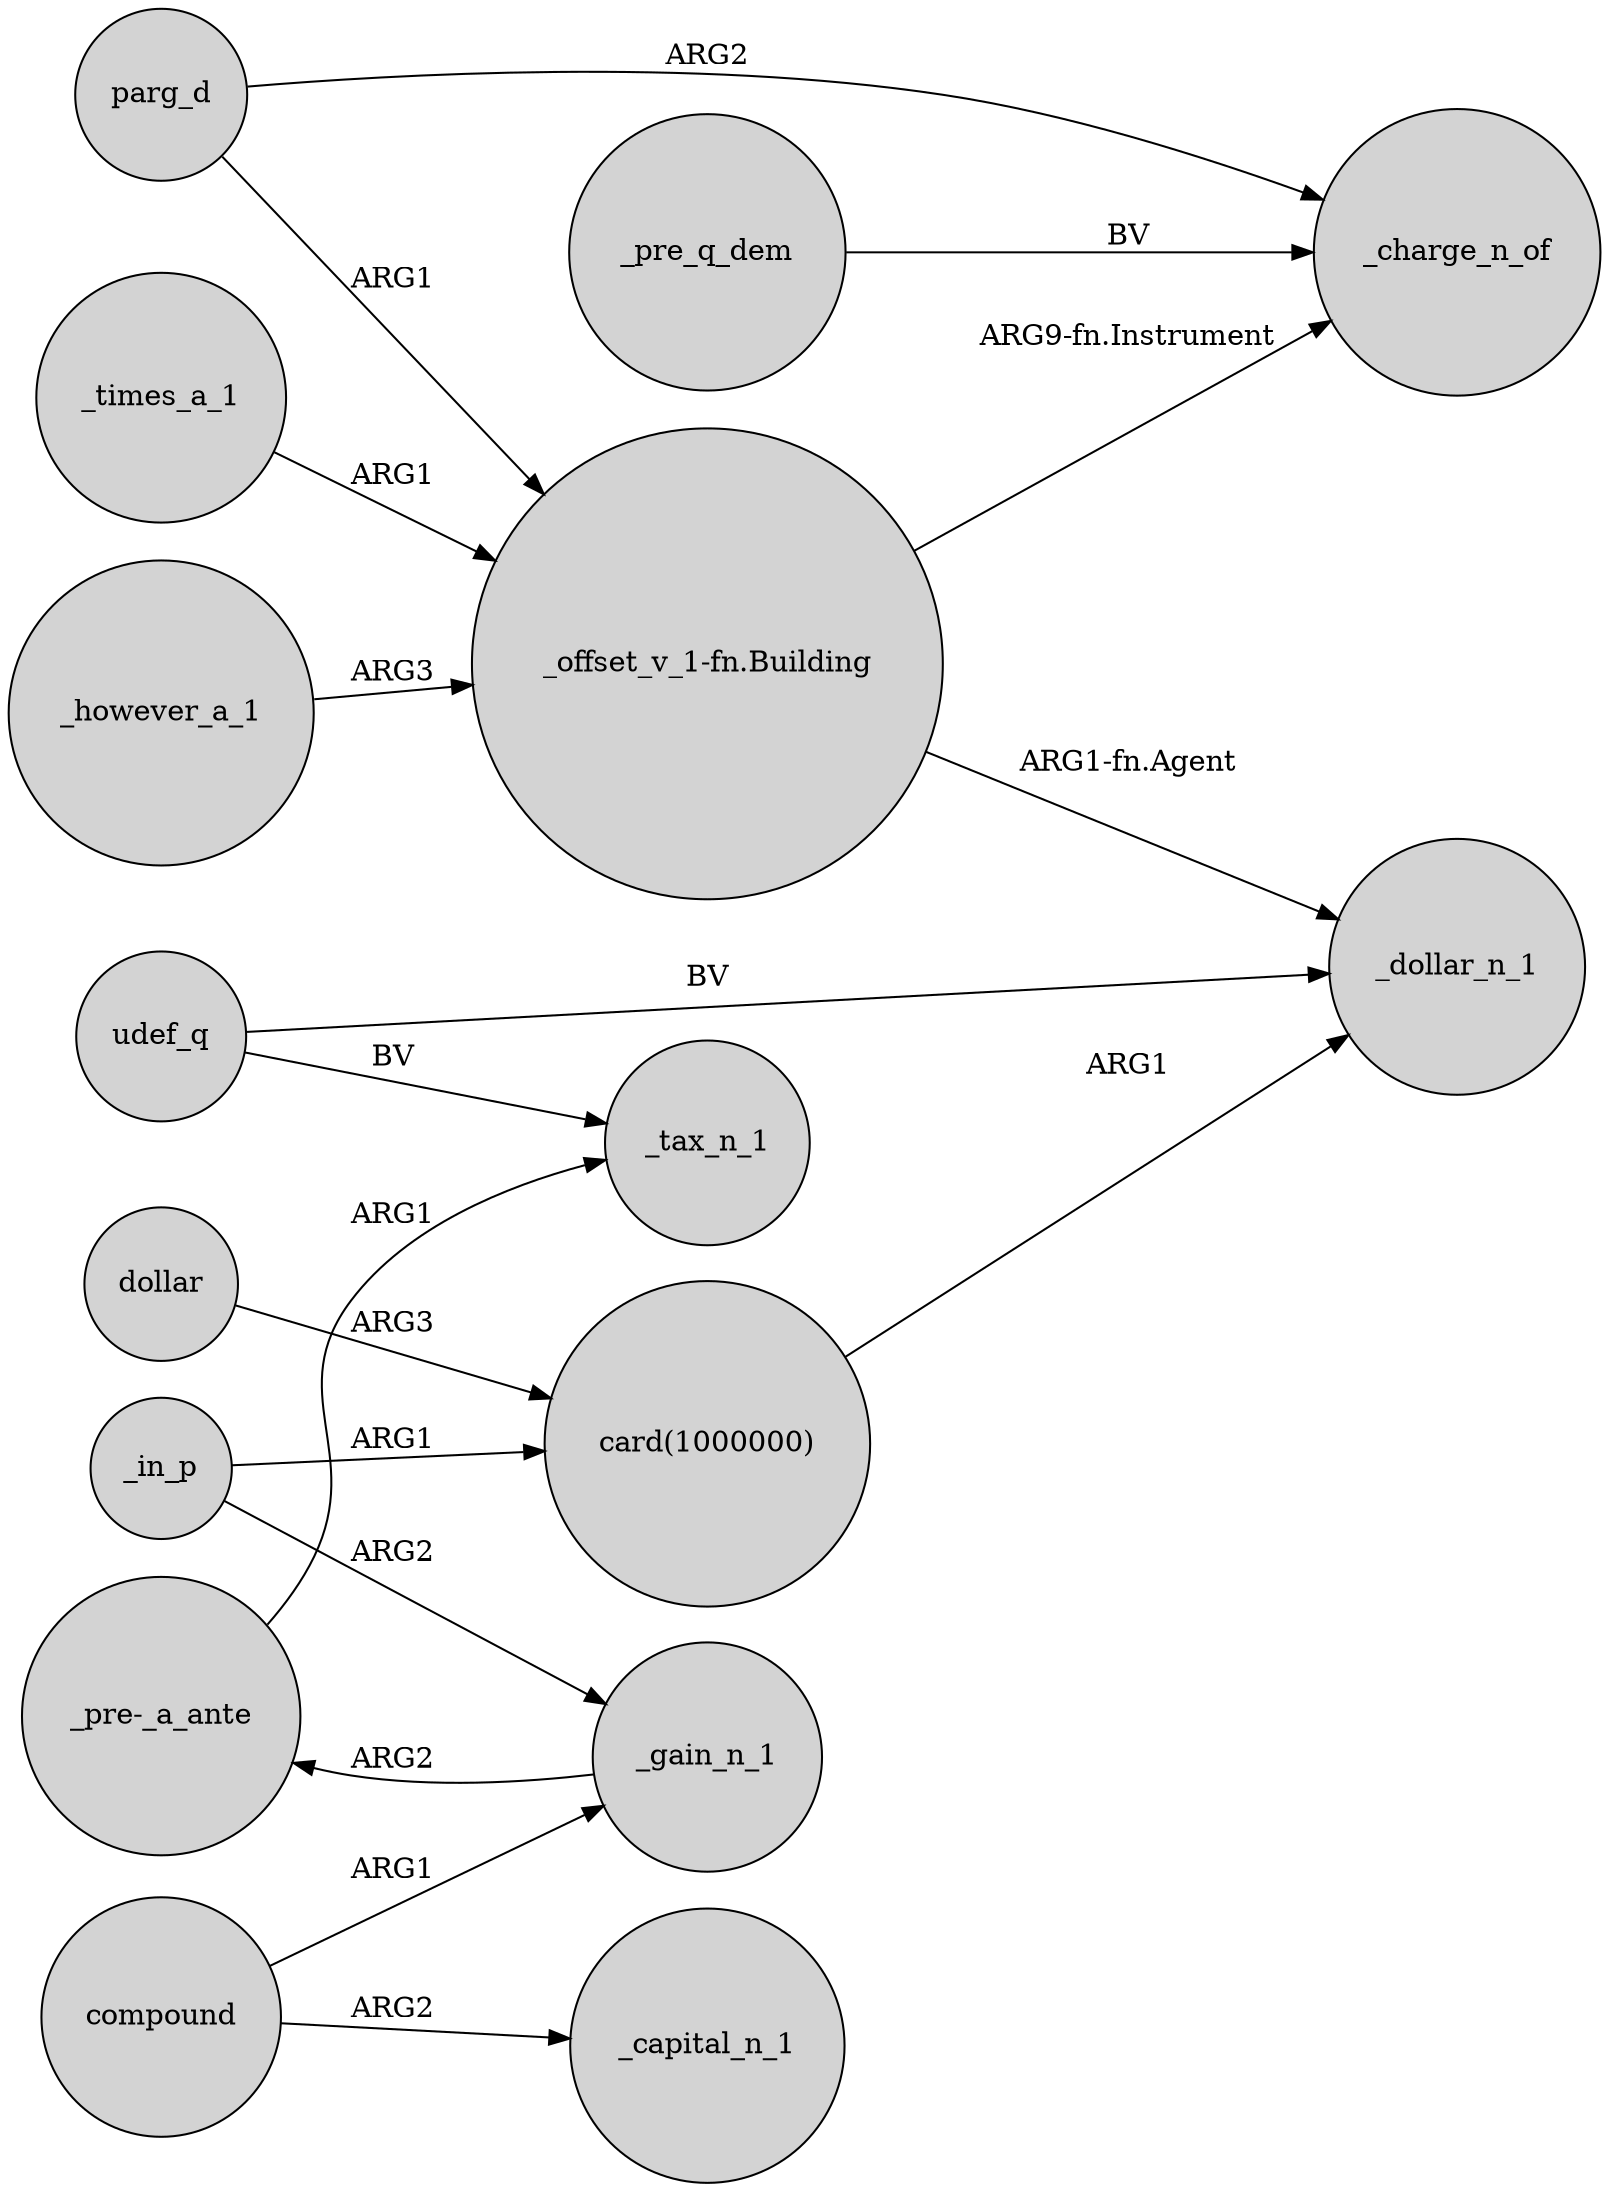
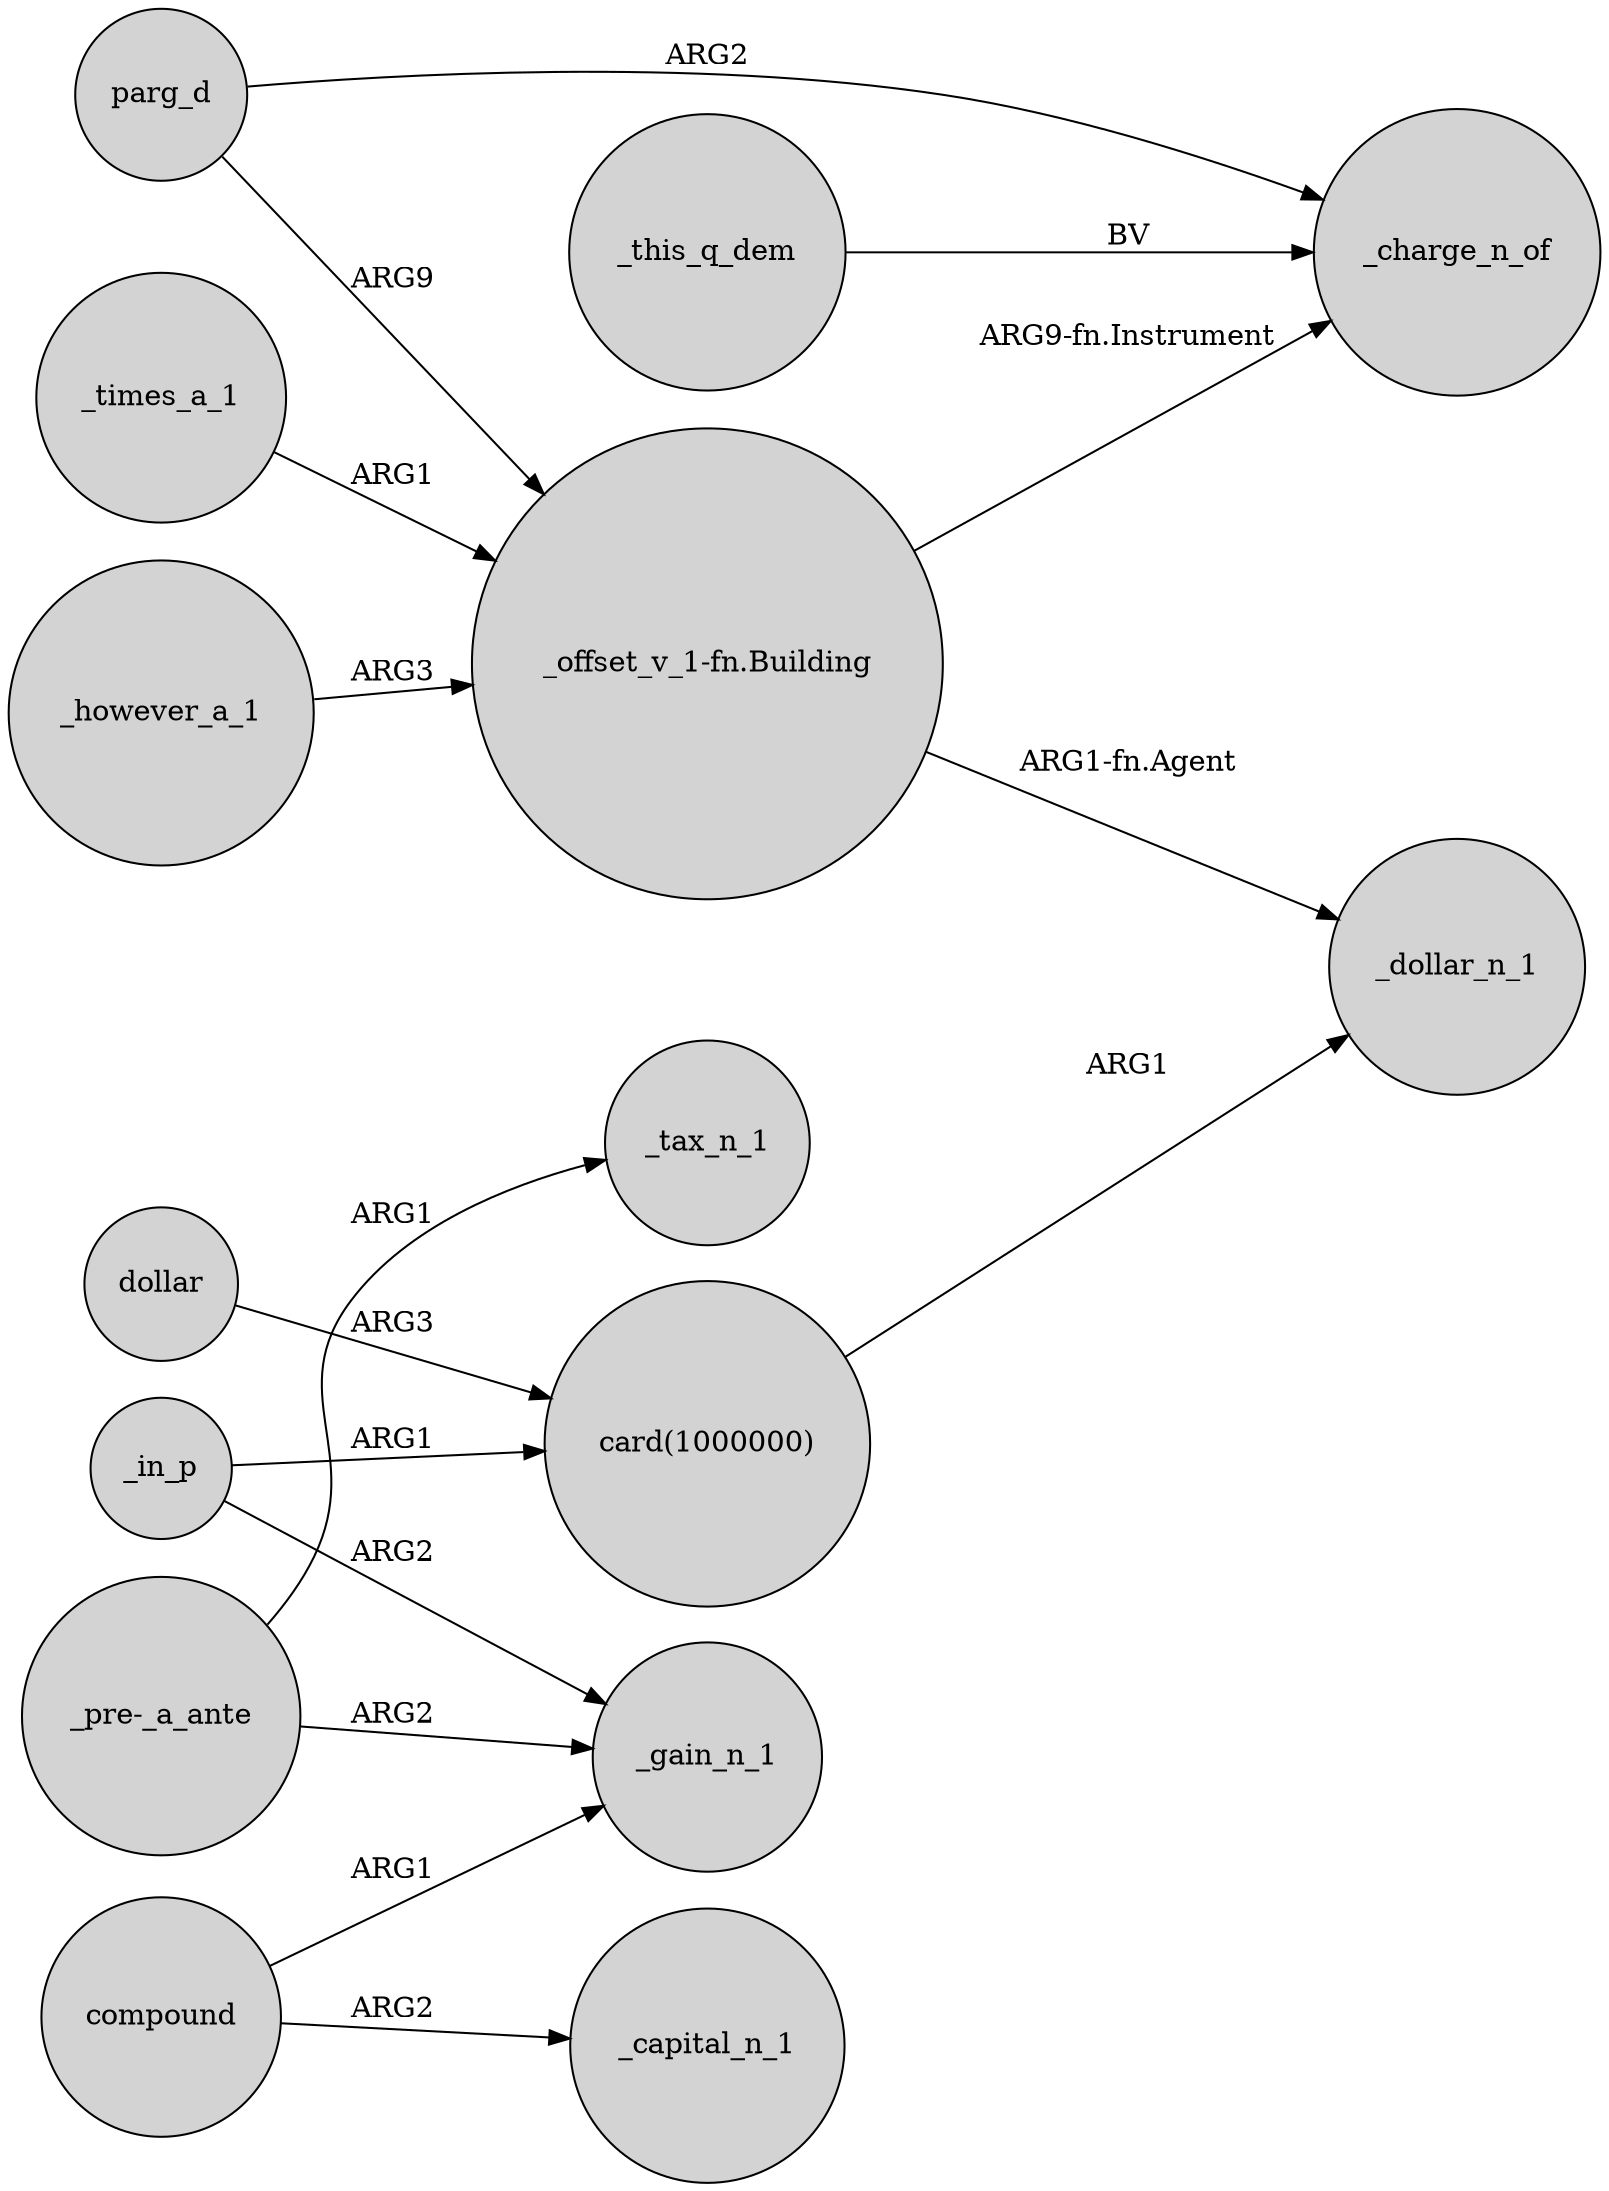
node "_pre_q_dem": label "_pre_q_dem" -> "_this_q_dem"
edge "parg_d" -> "_offset_v_1-fn.Building": label "ARG1" -> "ARG9"
node "udef_q": removed
edge "_gain_n_1" -> "_pre-_a_ante": reversed
